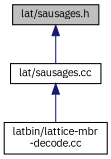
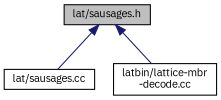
edge "latbin/lattice-mbr -decode.cc" -> "lat/sausages.cc": now "latbin/lattice-mbr -decode.cc" -> "lat/sausages.h"
